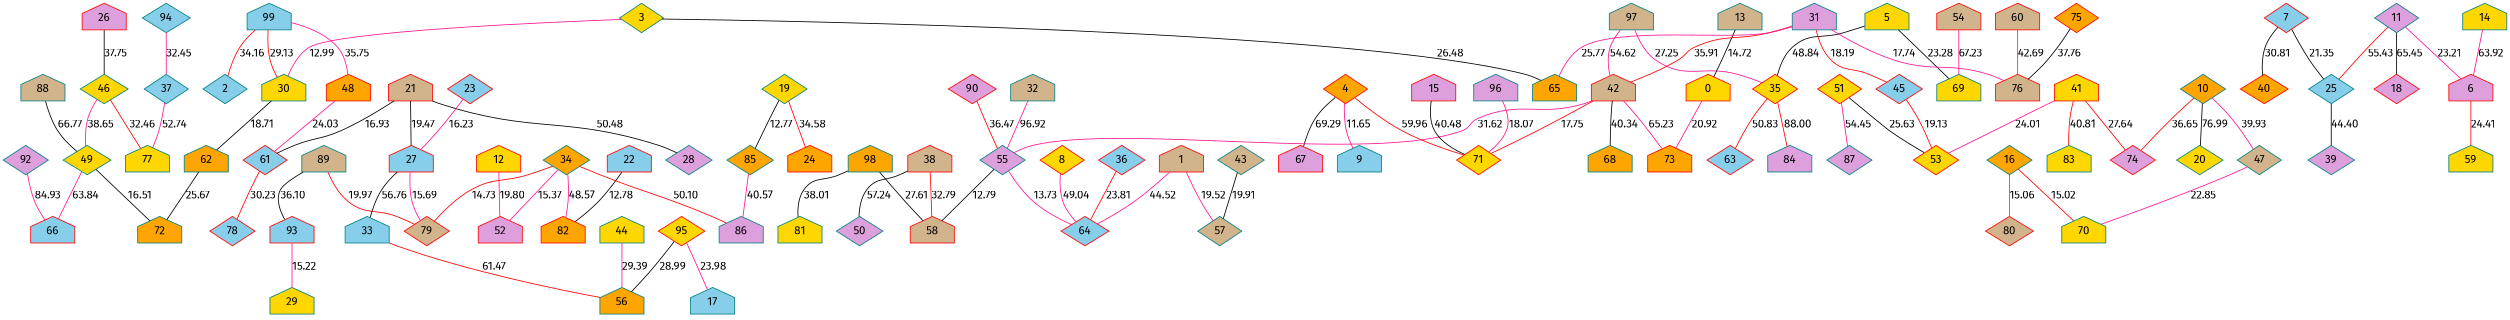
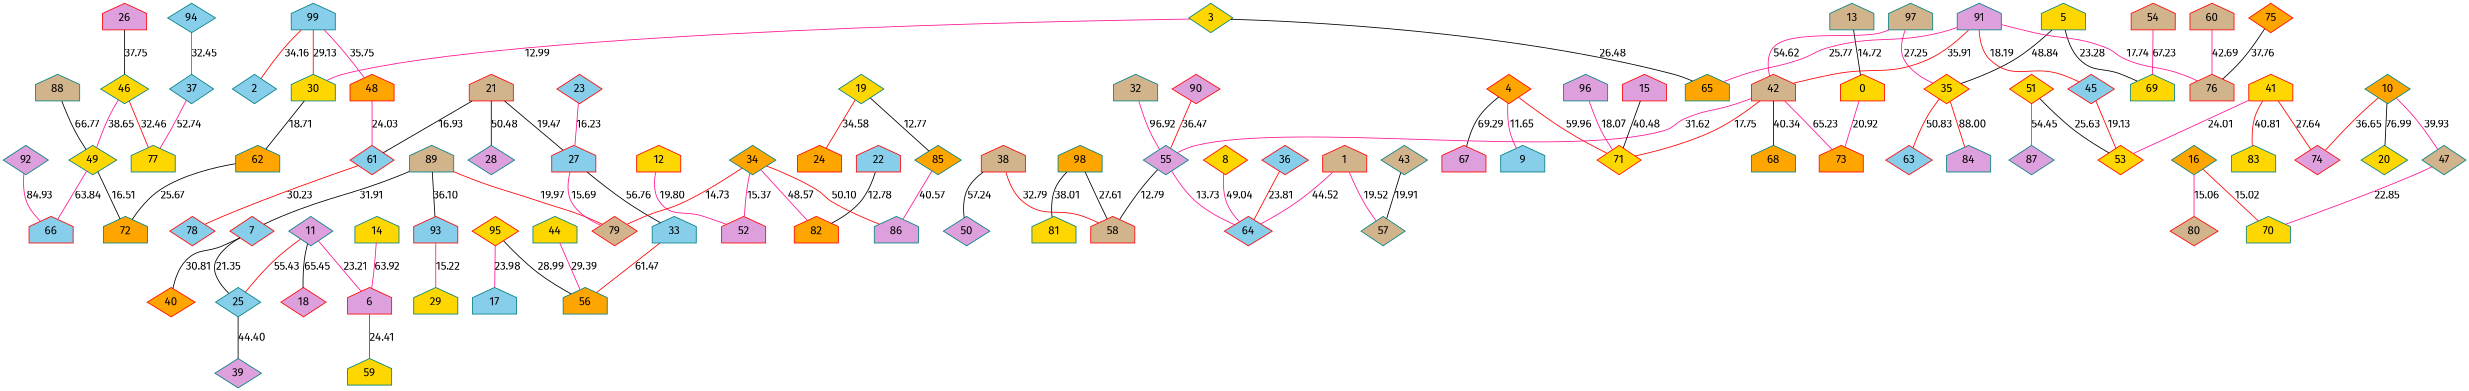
node "31": label "31" -> "91"
edge "89" -- "7": added, label "31.91"
